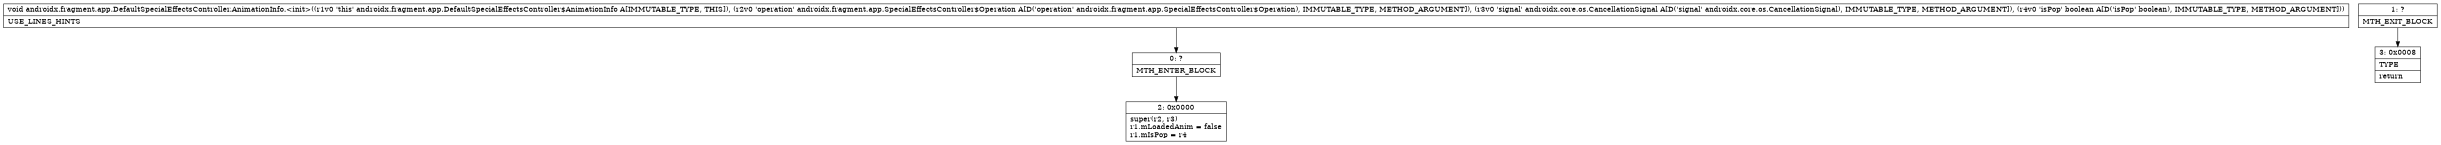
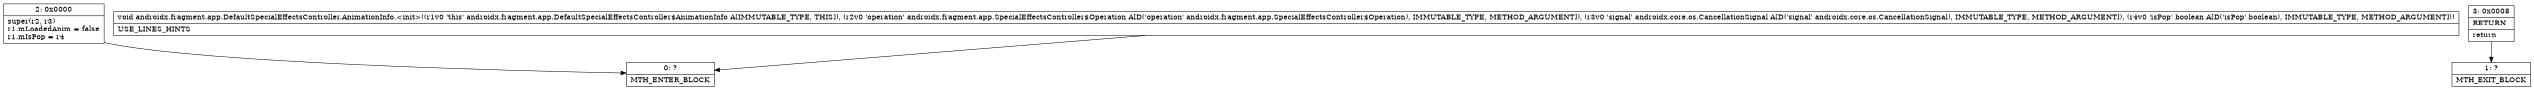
edge "1: ?" -> "3: 0x0008": reversed
node "3: 0x0008": text "TYPE" -> "RETURN"
edge "0: ?" -> "2: 0x0000": reversed
